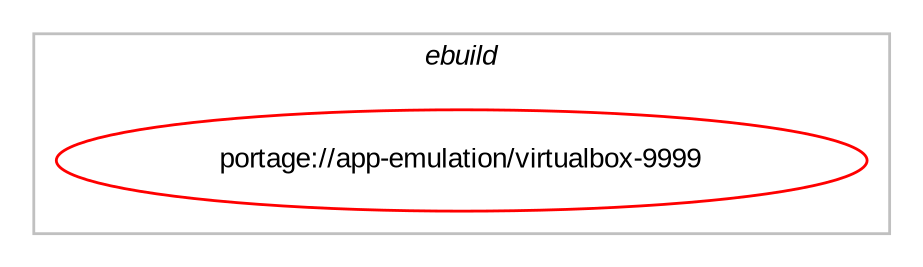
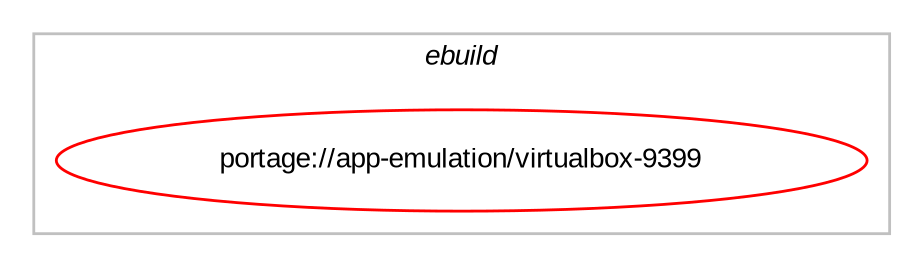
node "portage://app-emulation/virtualbox-9999": label "portage://app-emulation/virtualbox-9999" -> "portage://app-emulation/virtualbox-9399"
